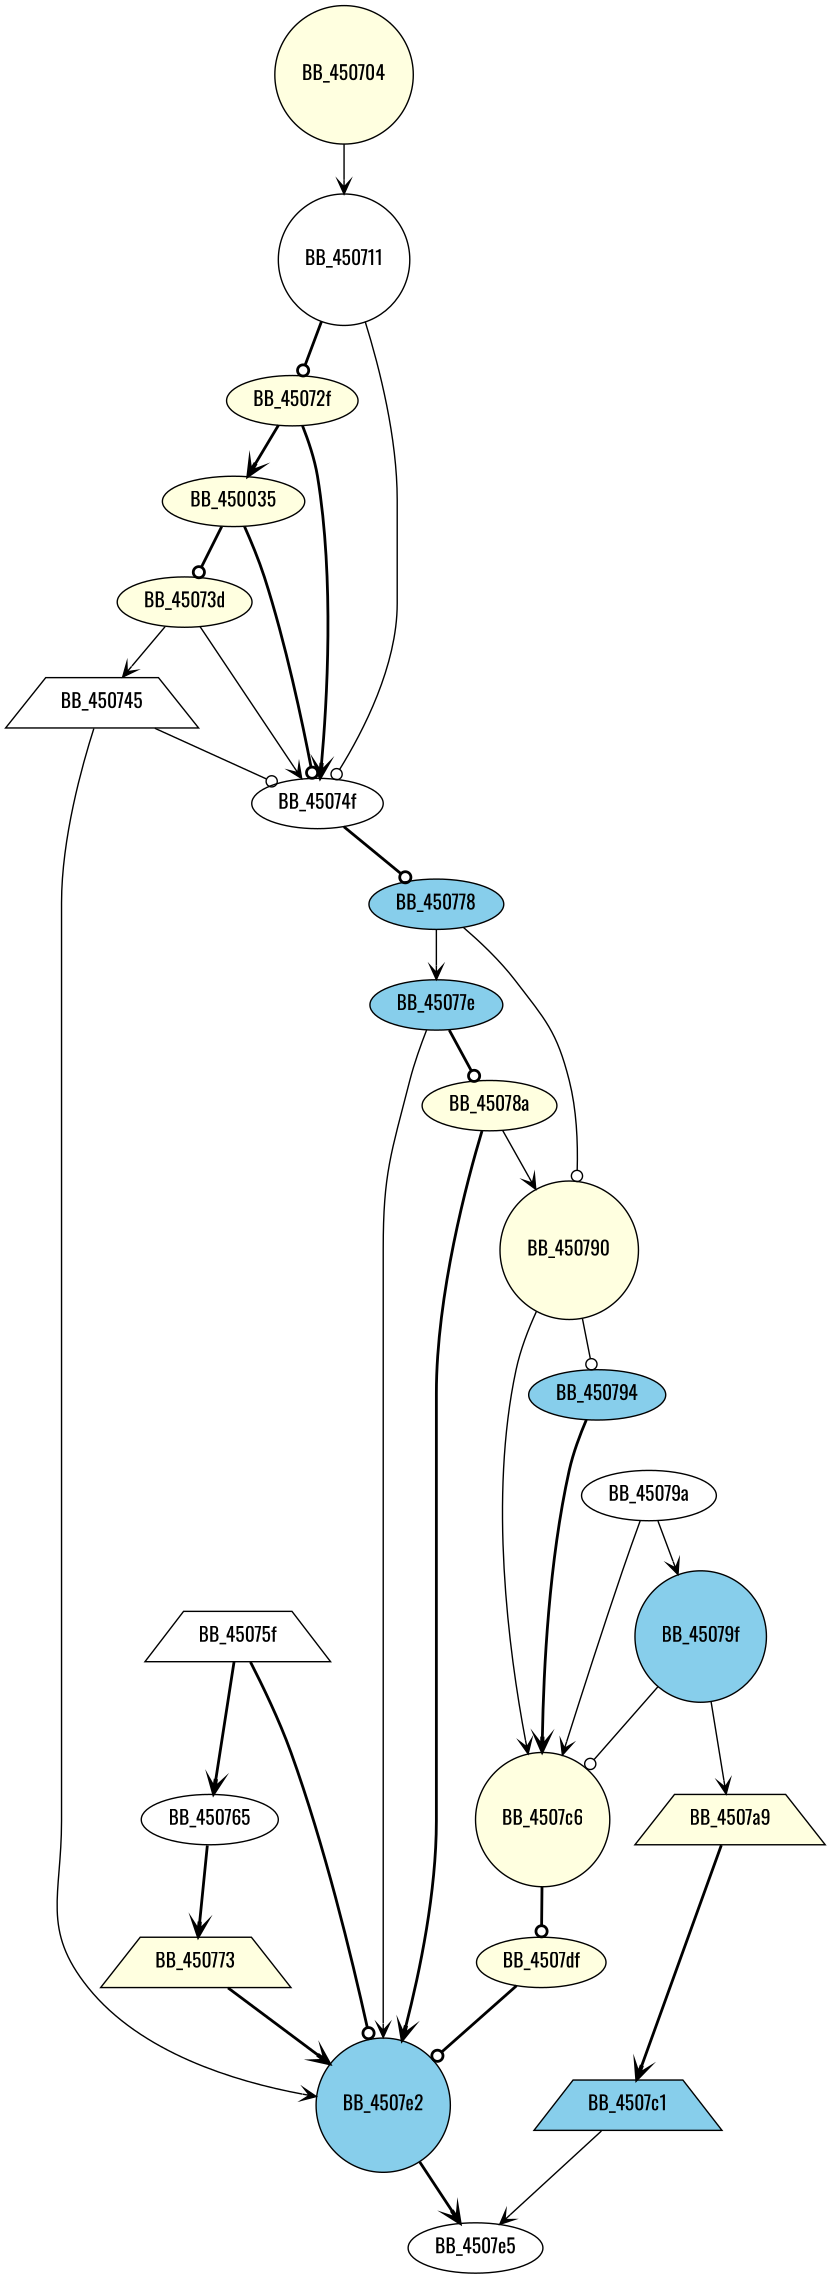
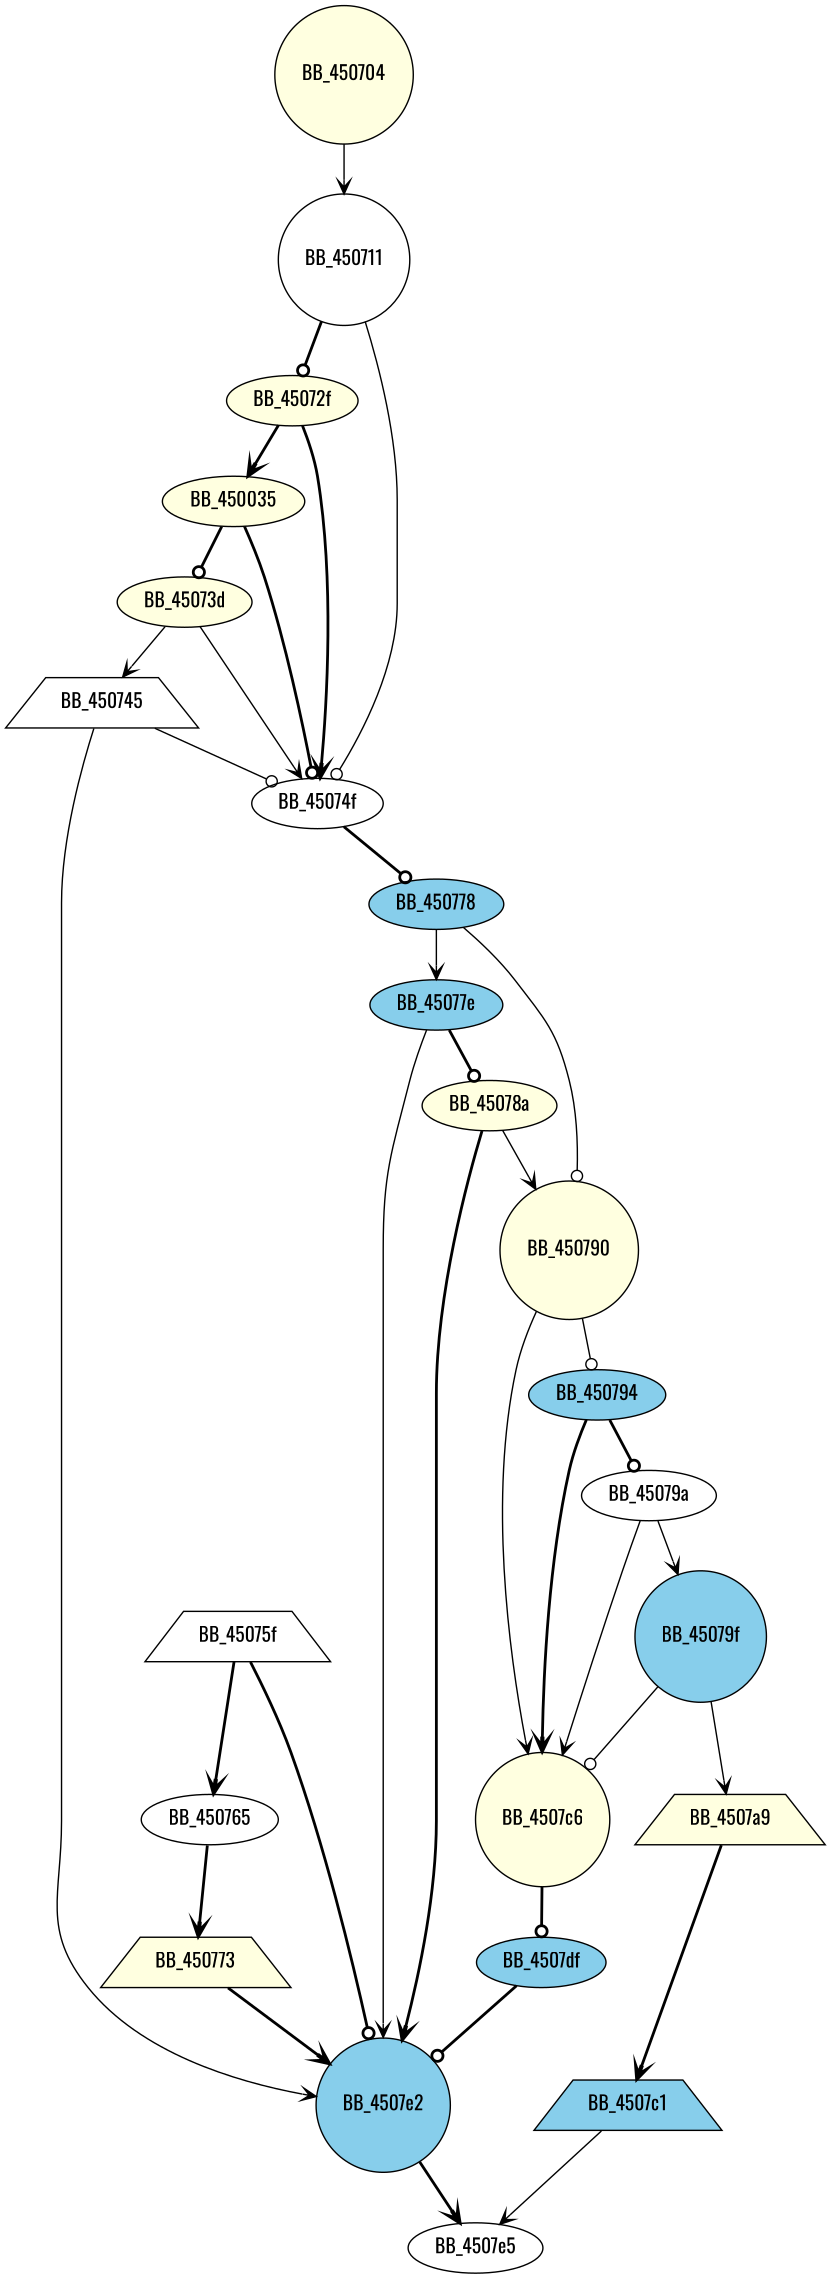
edge "BB_450794" -> "BB_45079a": added
node "BB_4507df": fillcolor lightyellow -> skyblue
